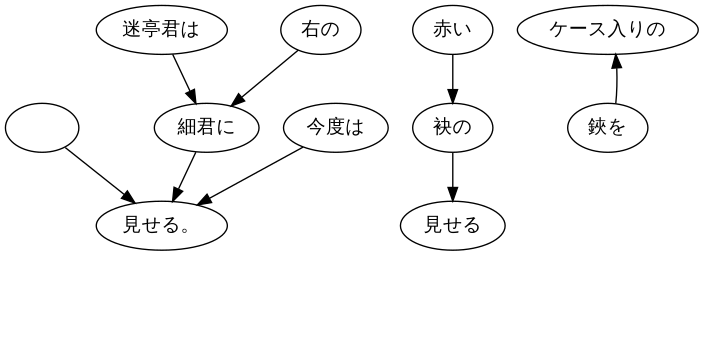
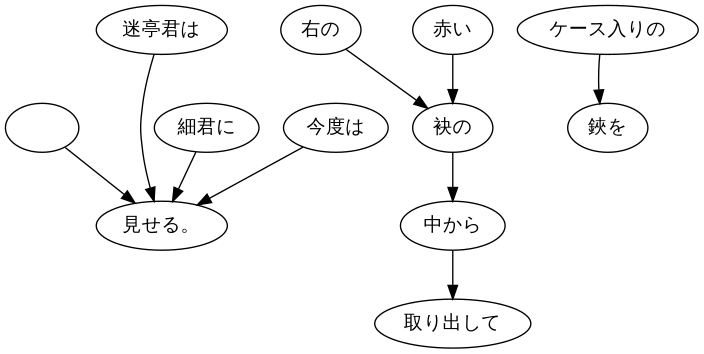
edge "迷亭君は" -> "細君に": now "迷亭君は" -> "見せる。"
edge "右の" -> "細君に": now "右の" -> "袂の"
edge "鋏を" -> "ケース入りの": reversed
node "見せる": label "見せる" -> "中から"
node "取り出して": added
